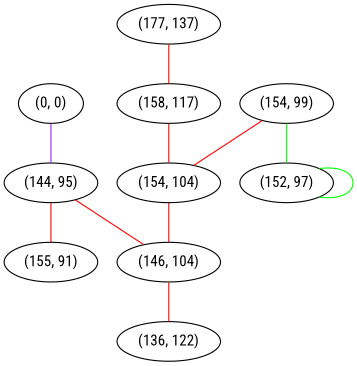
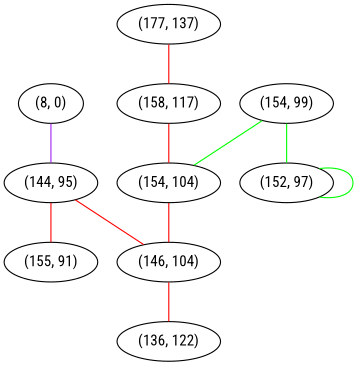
node "(0, 0)": label "(0, 0)" -> "(8, 0)"
edge "(154, 99)" -- "(154, 104)": color red -> green
